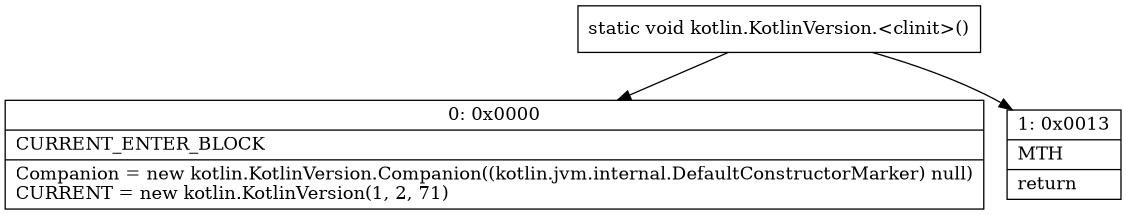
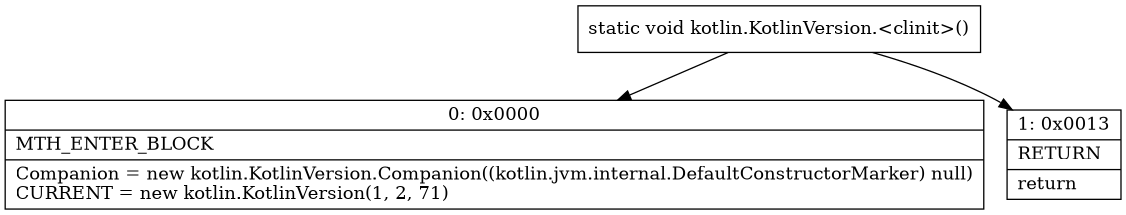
node "0: 0x0000": text "CURRENT_ENTER_BLOCK" -> "MTH_ENTER_BLOCK"
node "1: 0x0013": text "MTH" -> "RETURN"
